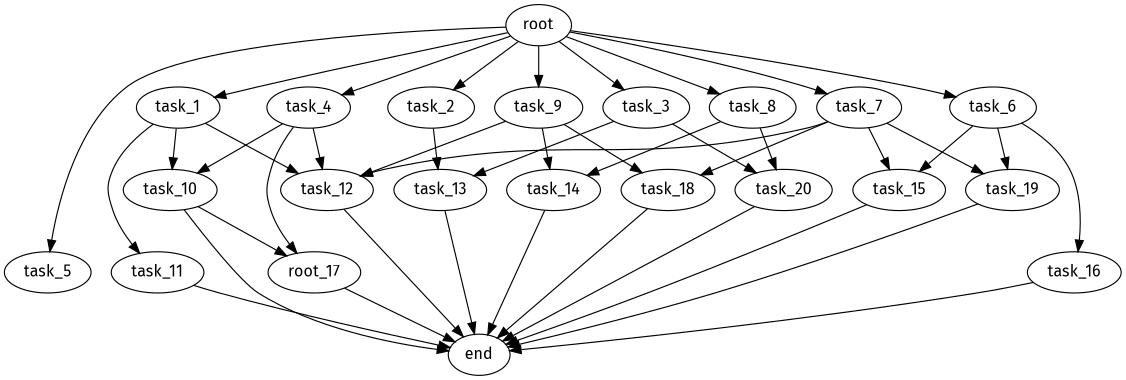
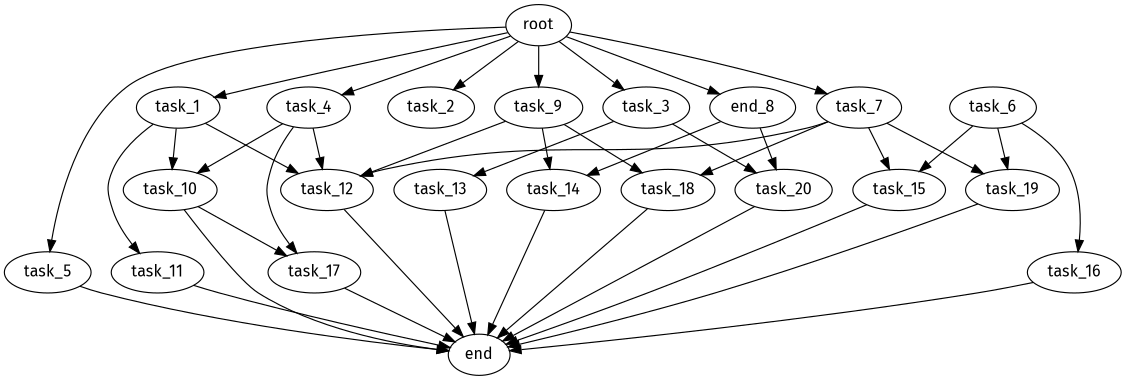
edge "root" -> "task_6": removed
node "task_8": label "task_8" -> "end_8"
edge "task_2" -> "task_13": removed
node "root_17": label "root_17" -> "task_17"
edge "task_5" -> "end": added
